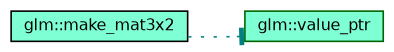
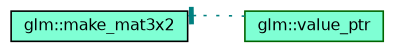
edge "glm::make_mat3x2" -> "glm::value_ptr": reversed
